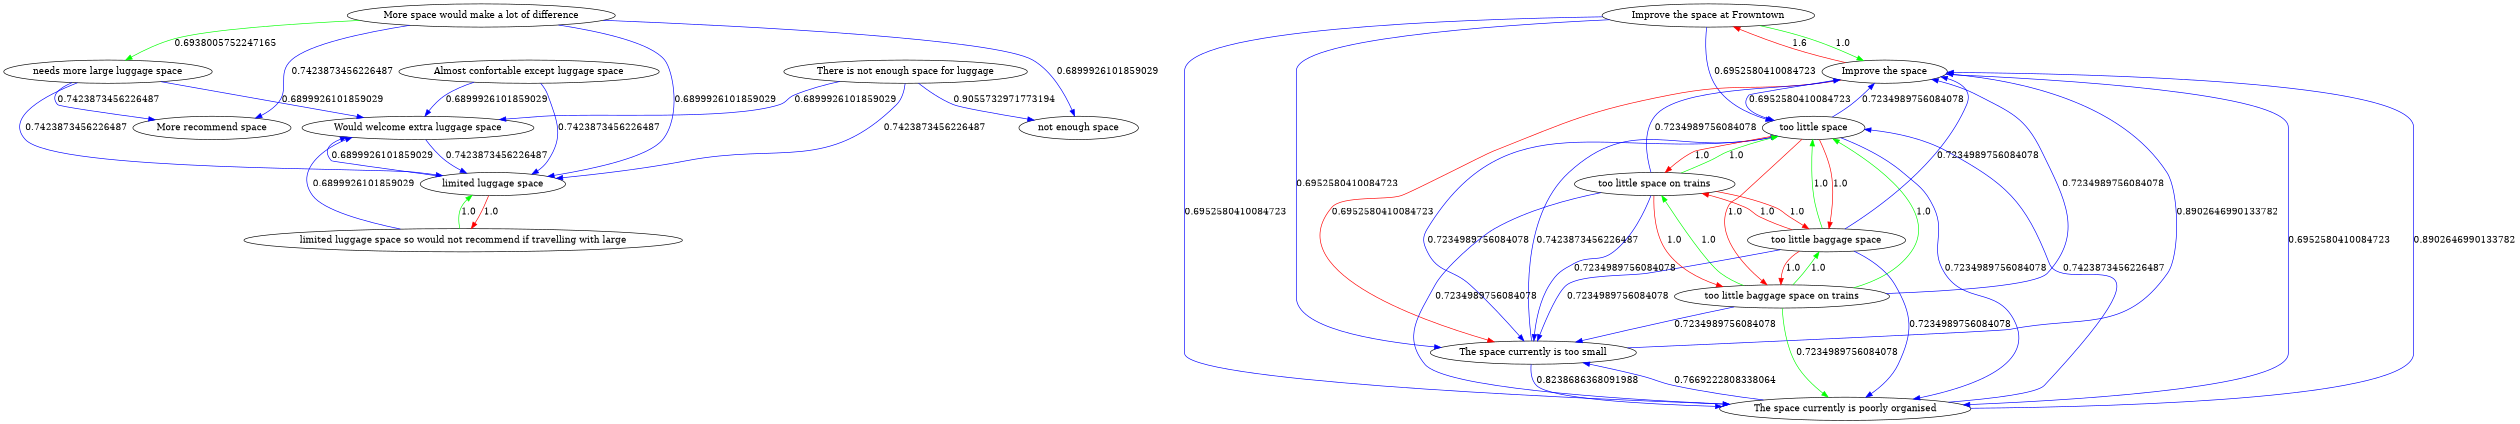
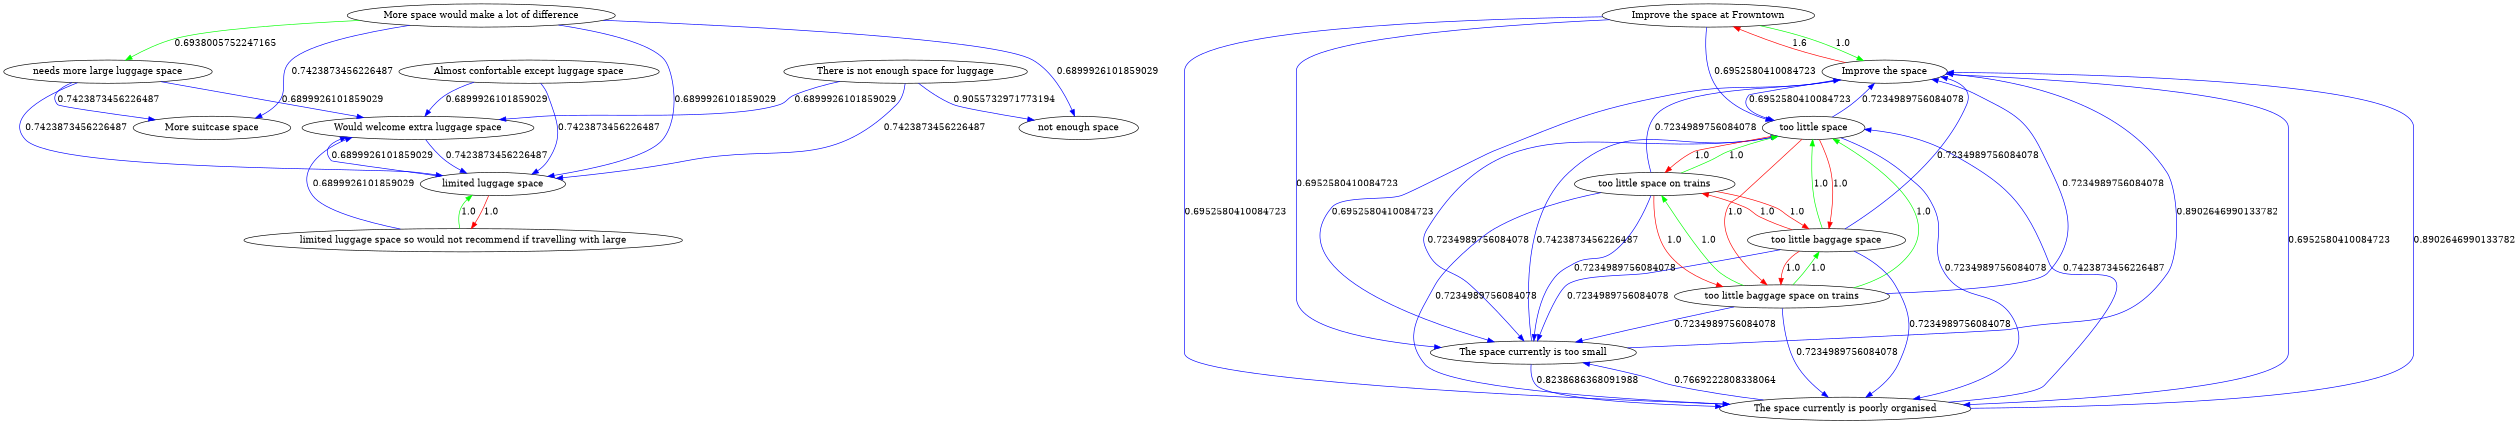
node "More recommend space": label "More recommend space" -> "More suitcase space"
edge "Improve the space" -> "The space currently is too small": color red -> blue
edge "too little baggage space on trains" -> "The space currently is poorly organised": color green -> blue
